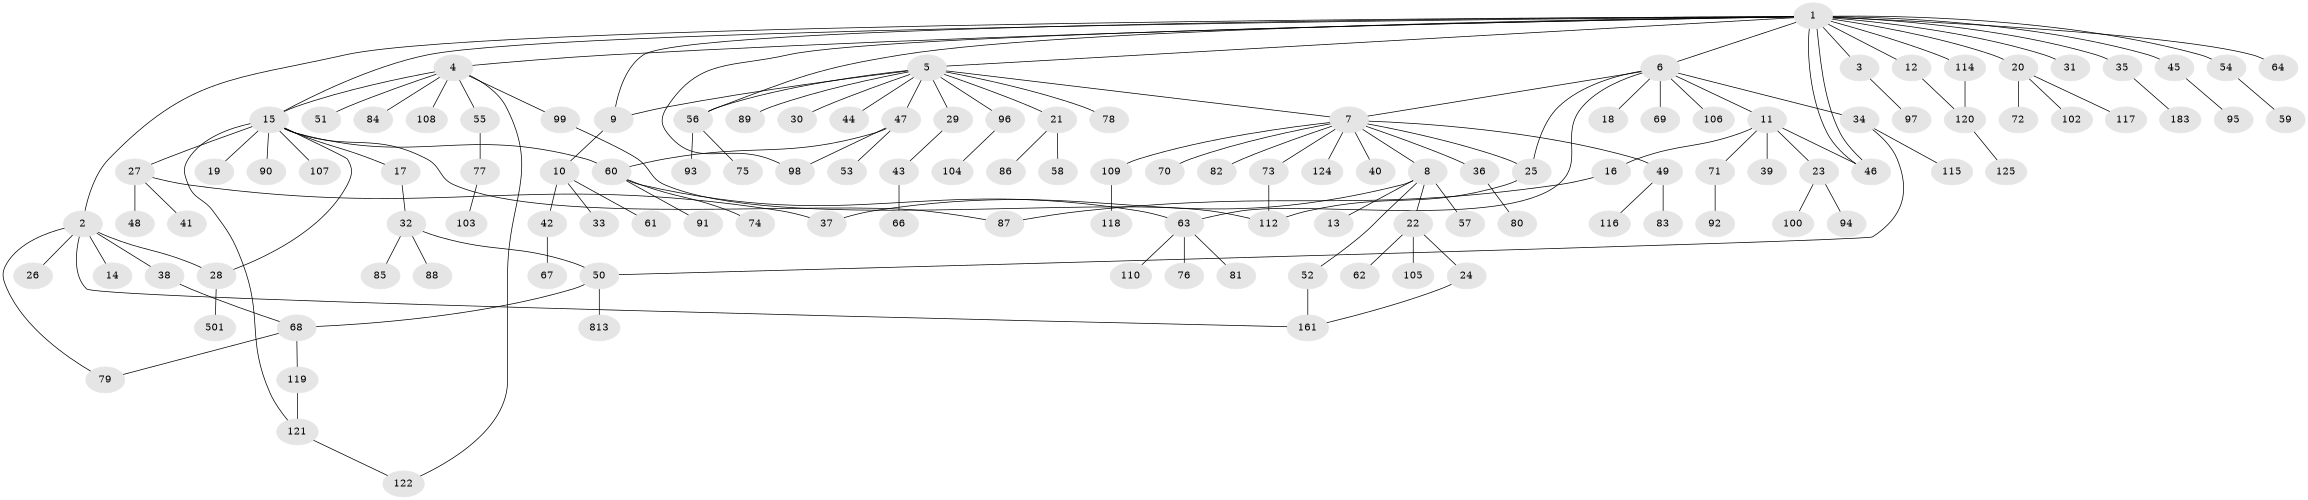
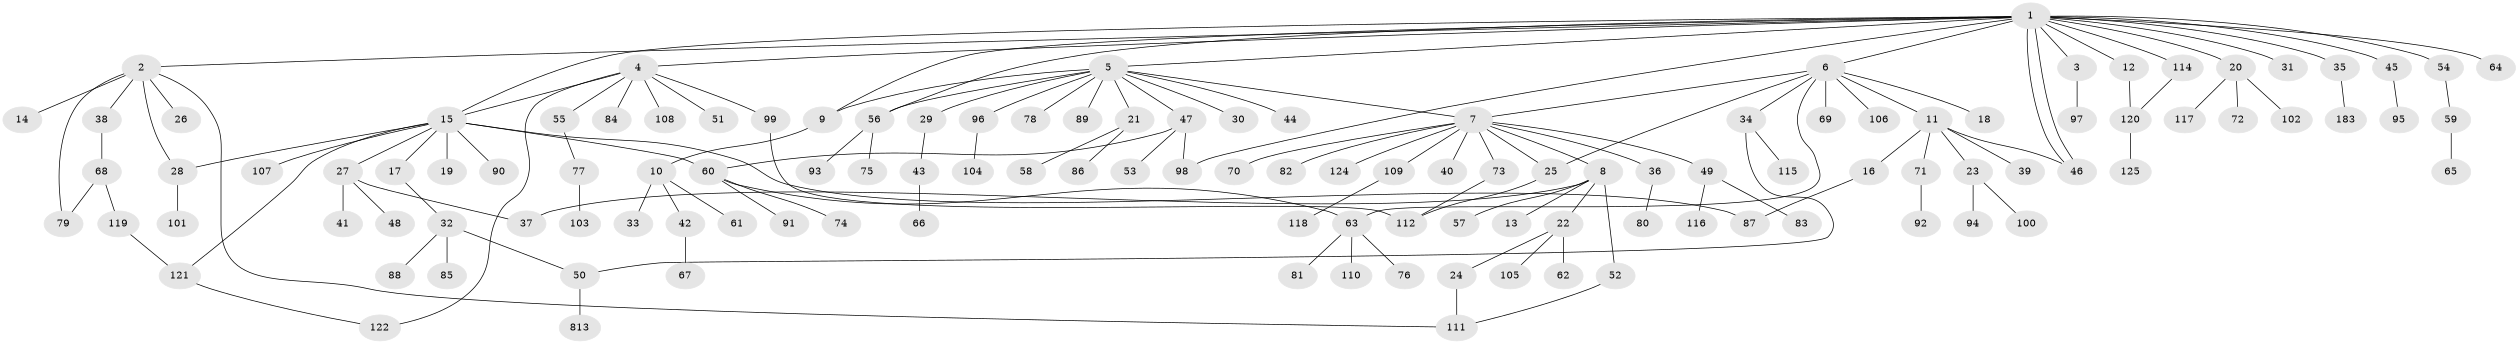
node "65": added
edge "50" -- "68": removed
node "501": label "501" -> "101"
node "161": label "161" -> "111"
